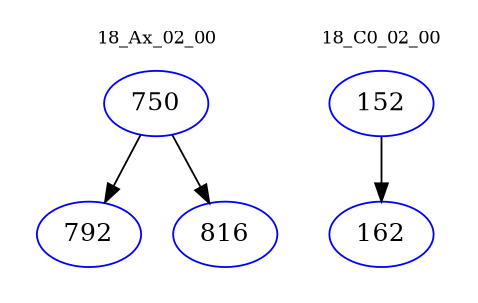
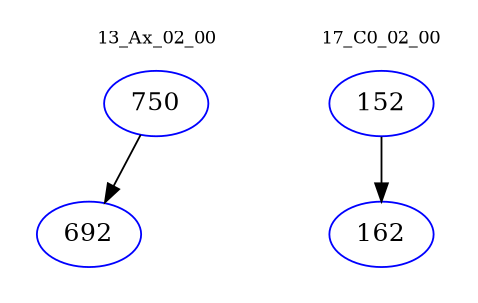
cluster "18_Ax_02_00": label "18_Ax_02_00" -> "13_Ax_02_00"
cluster "18_C0_02_00": label "18_C0_02_00" -> "17_C0_02_00"
node "792": label "792" -> "692"
node "816": removed
